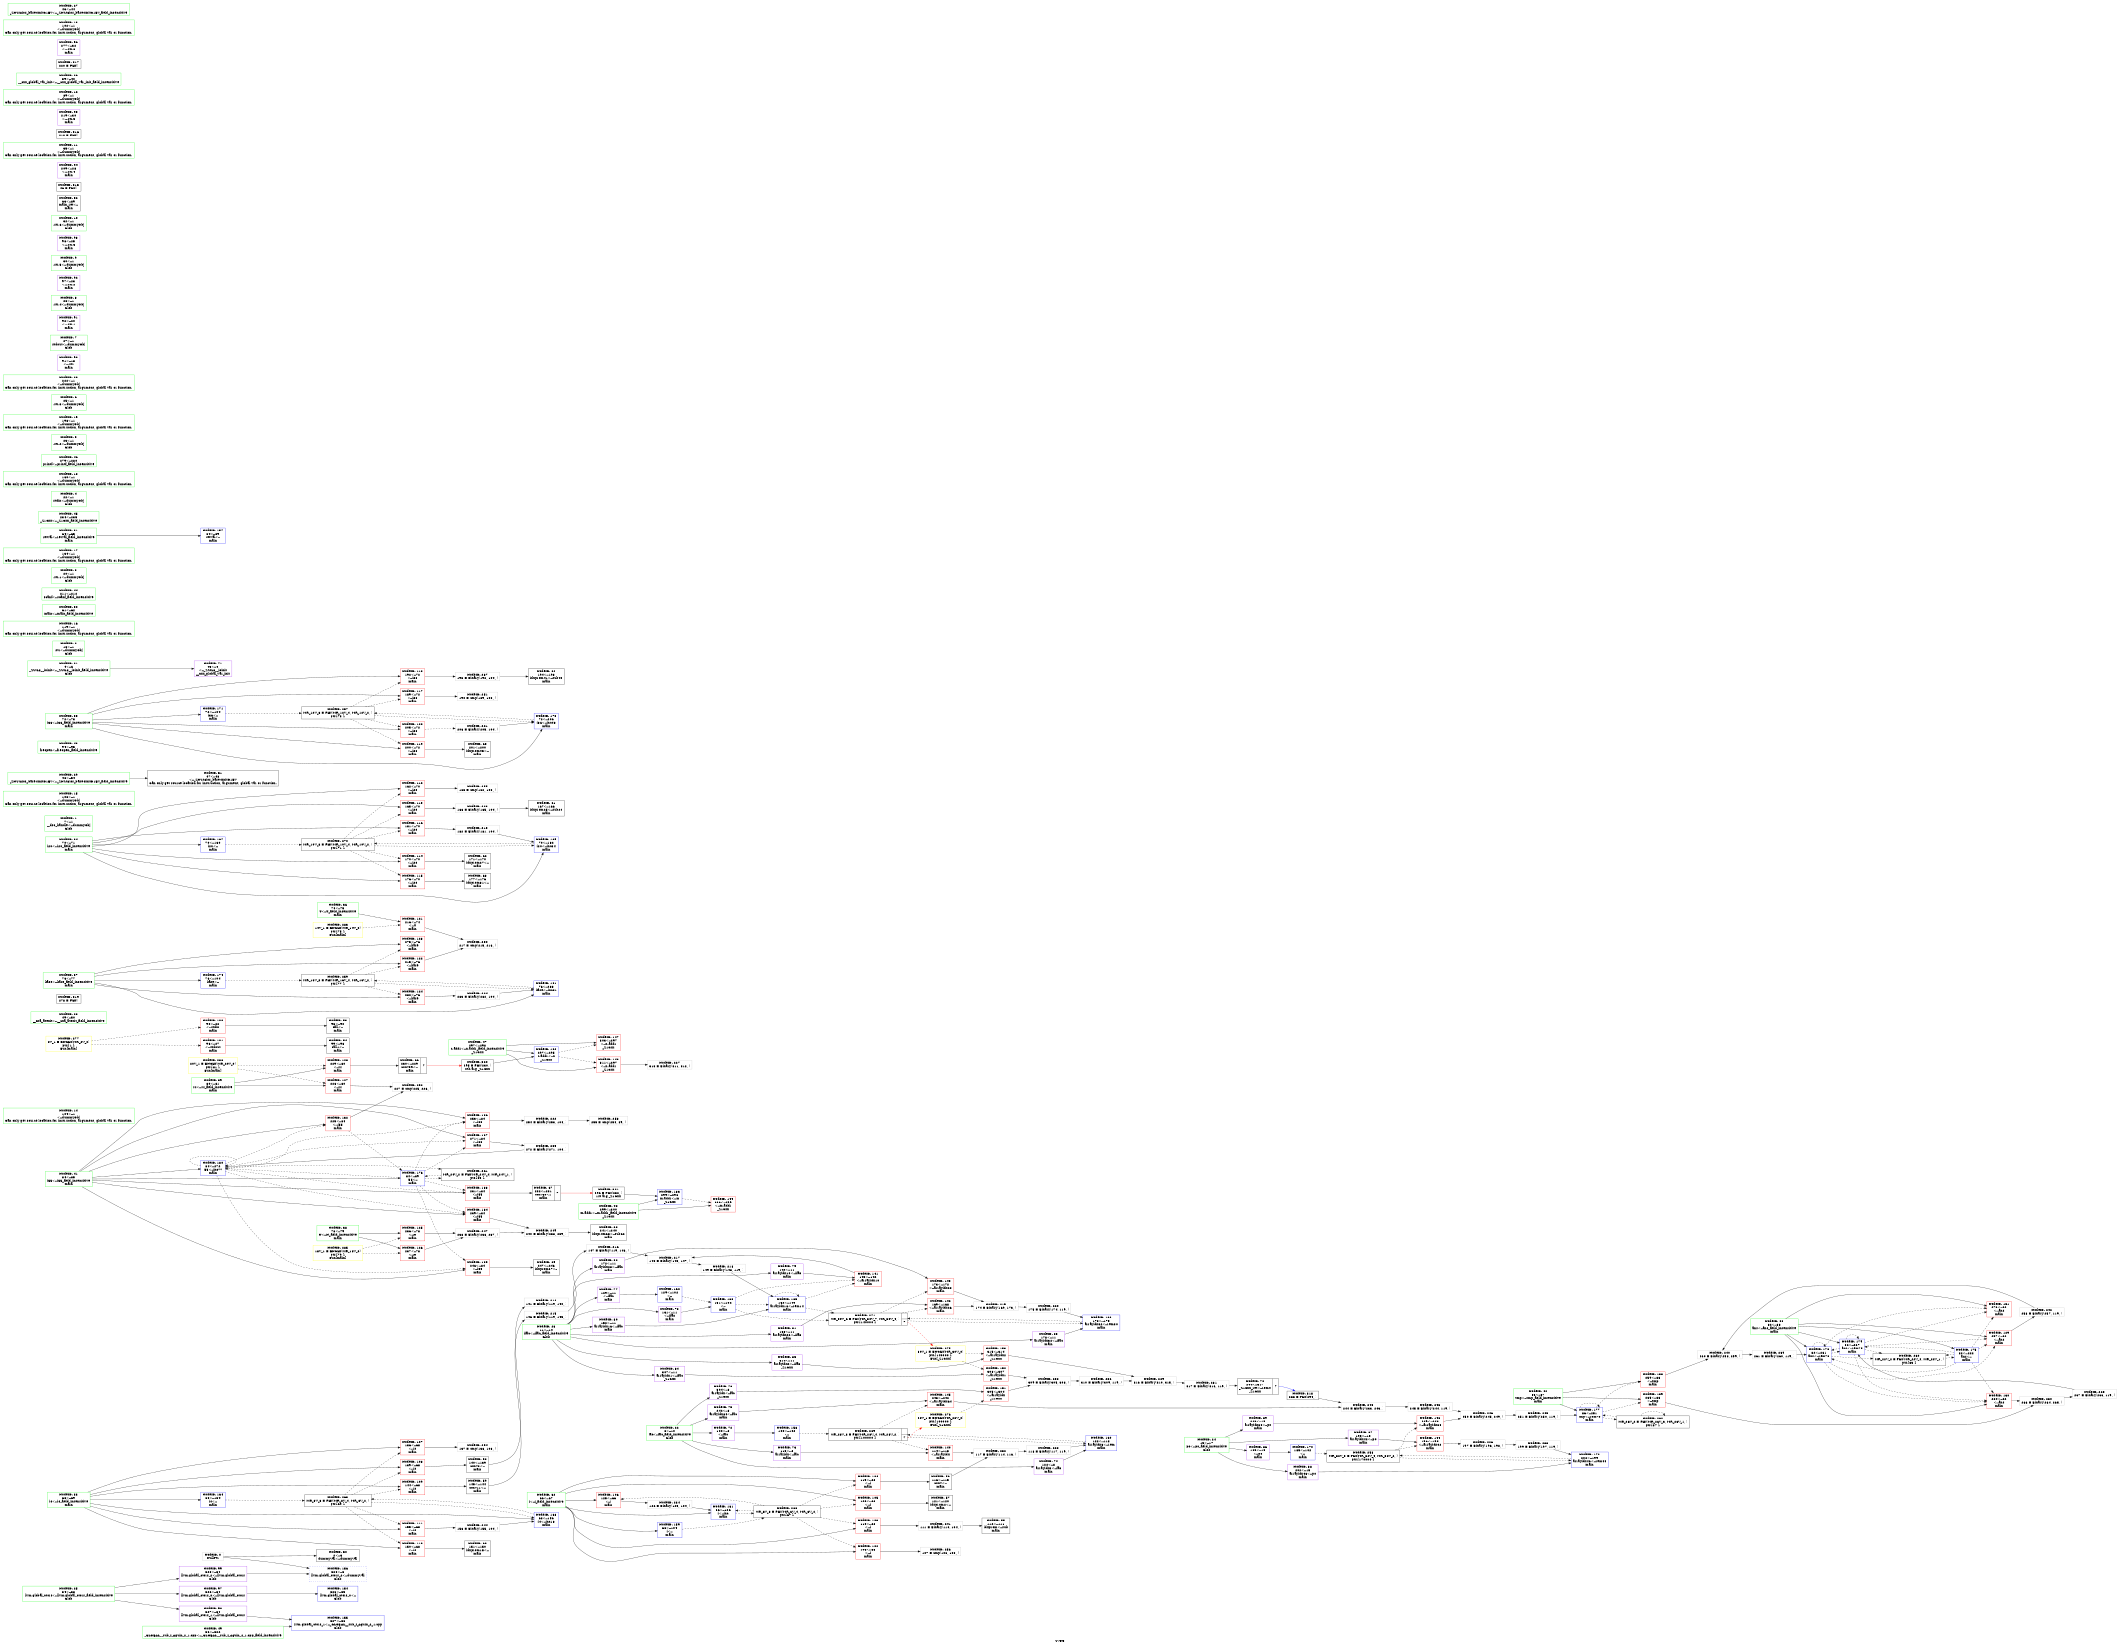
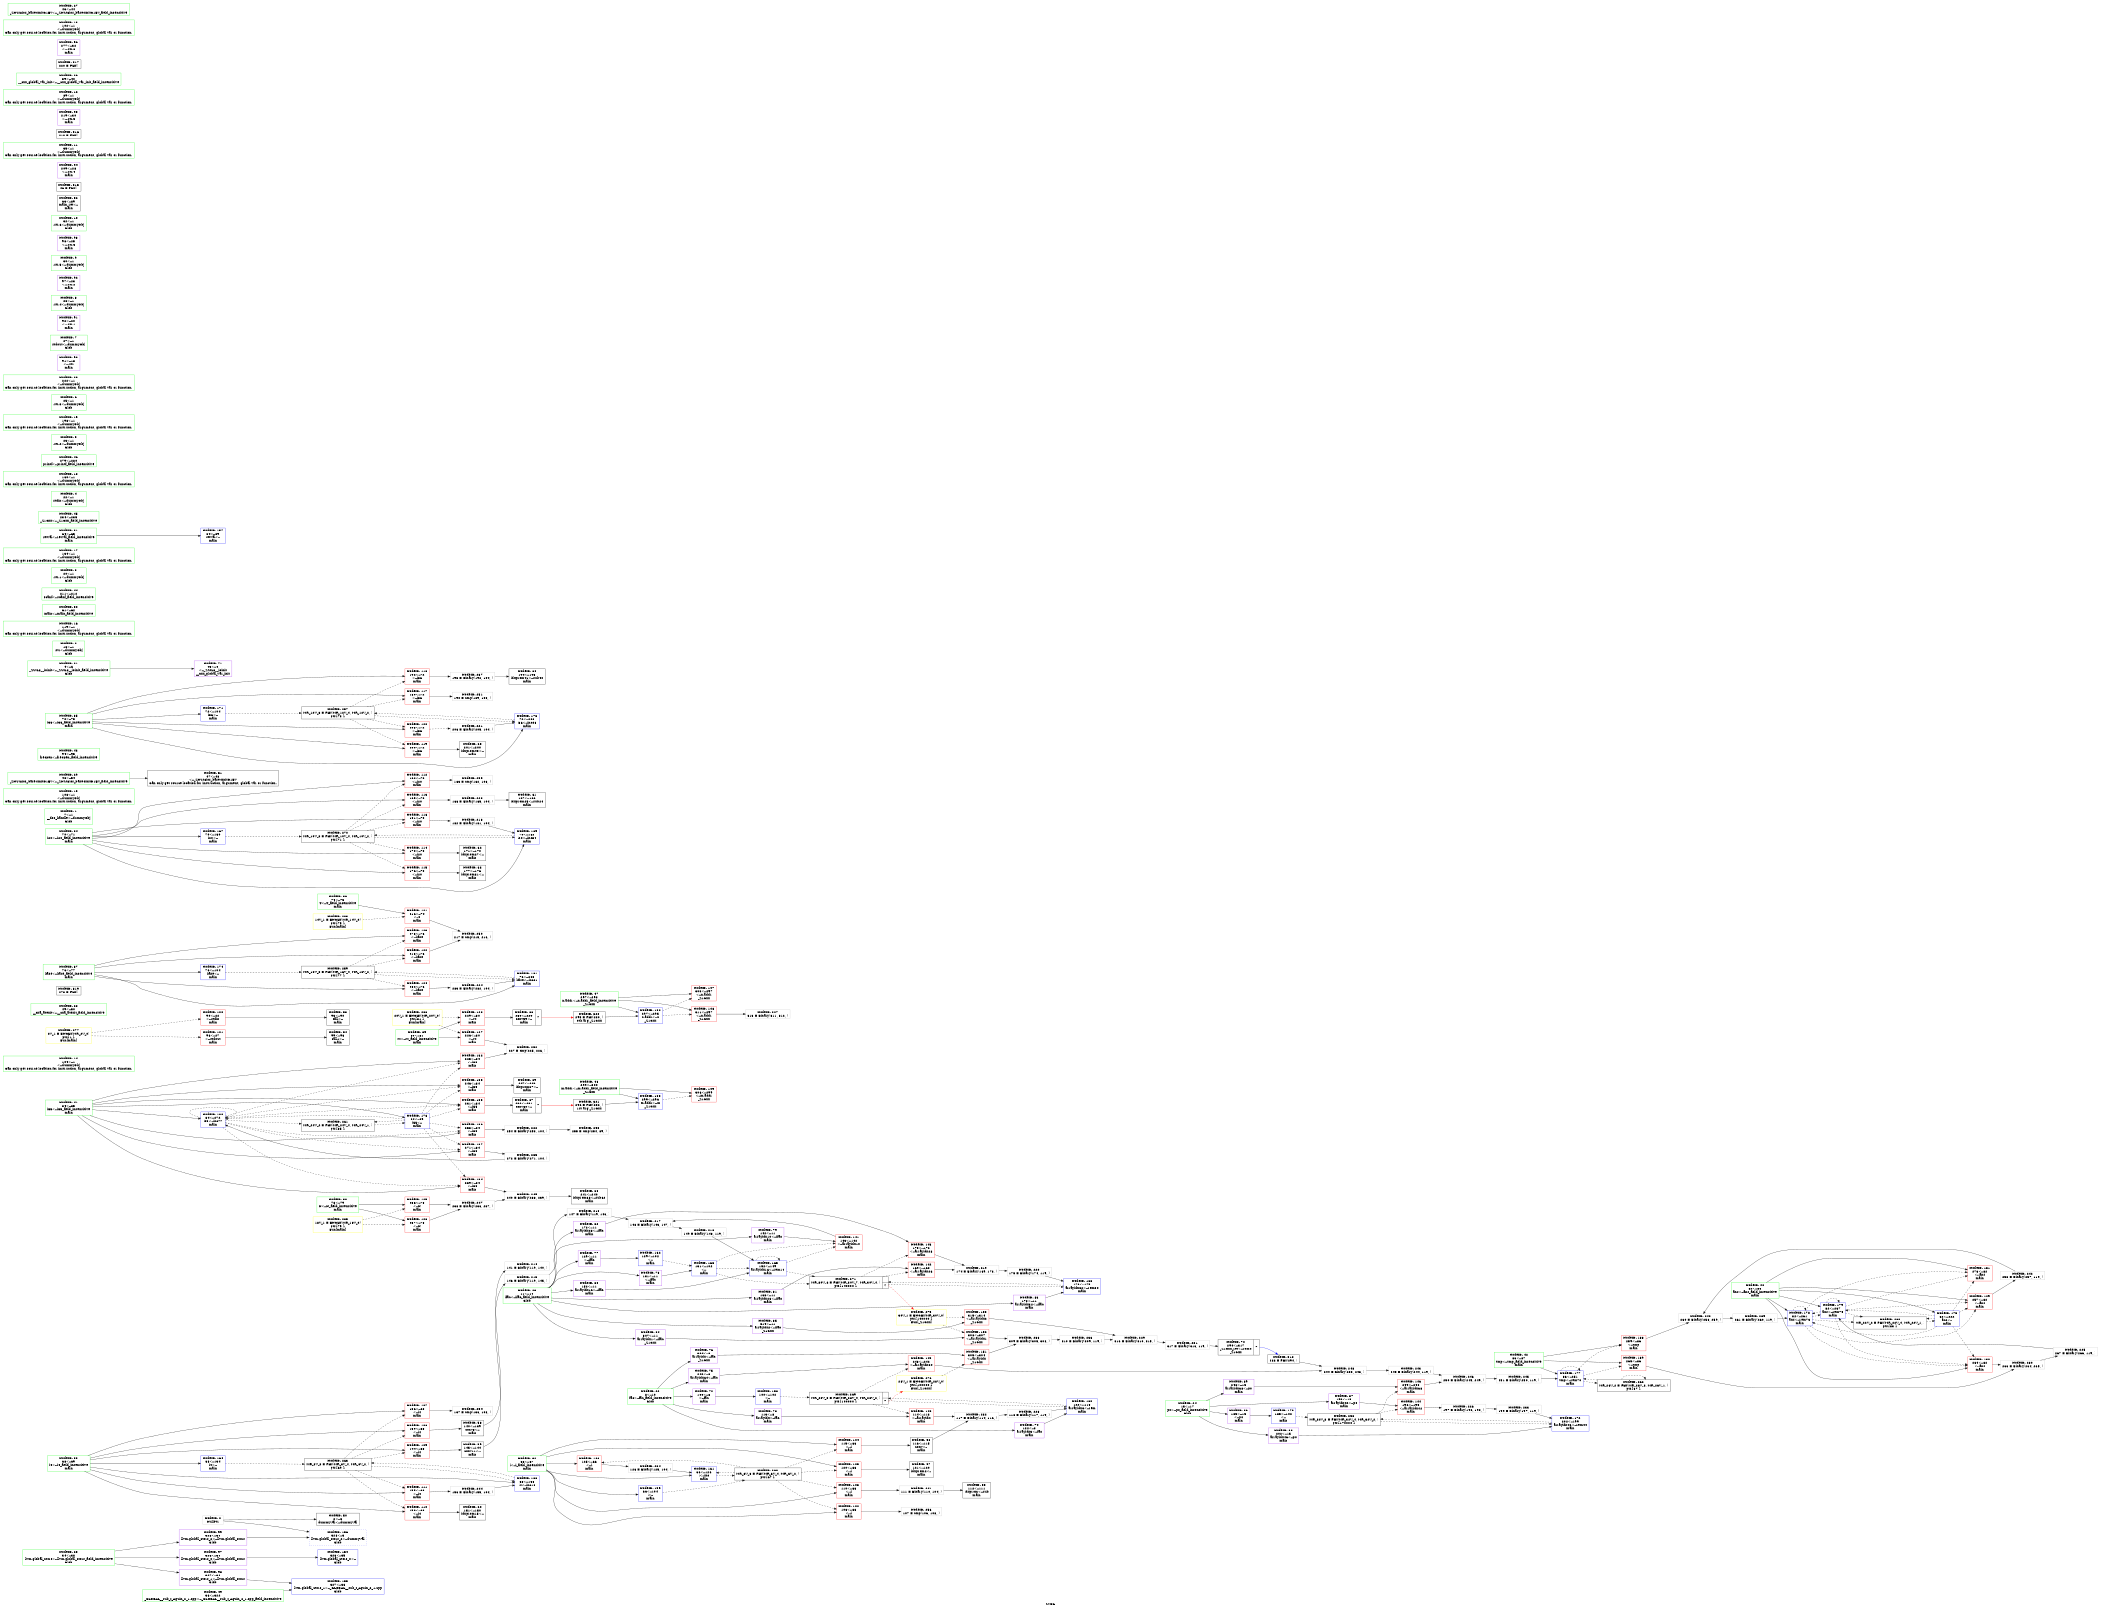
edge "NodeID: 132" -> "NodeID: 176": reversed
